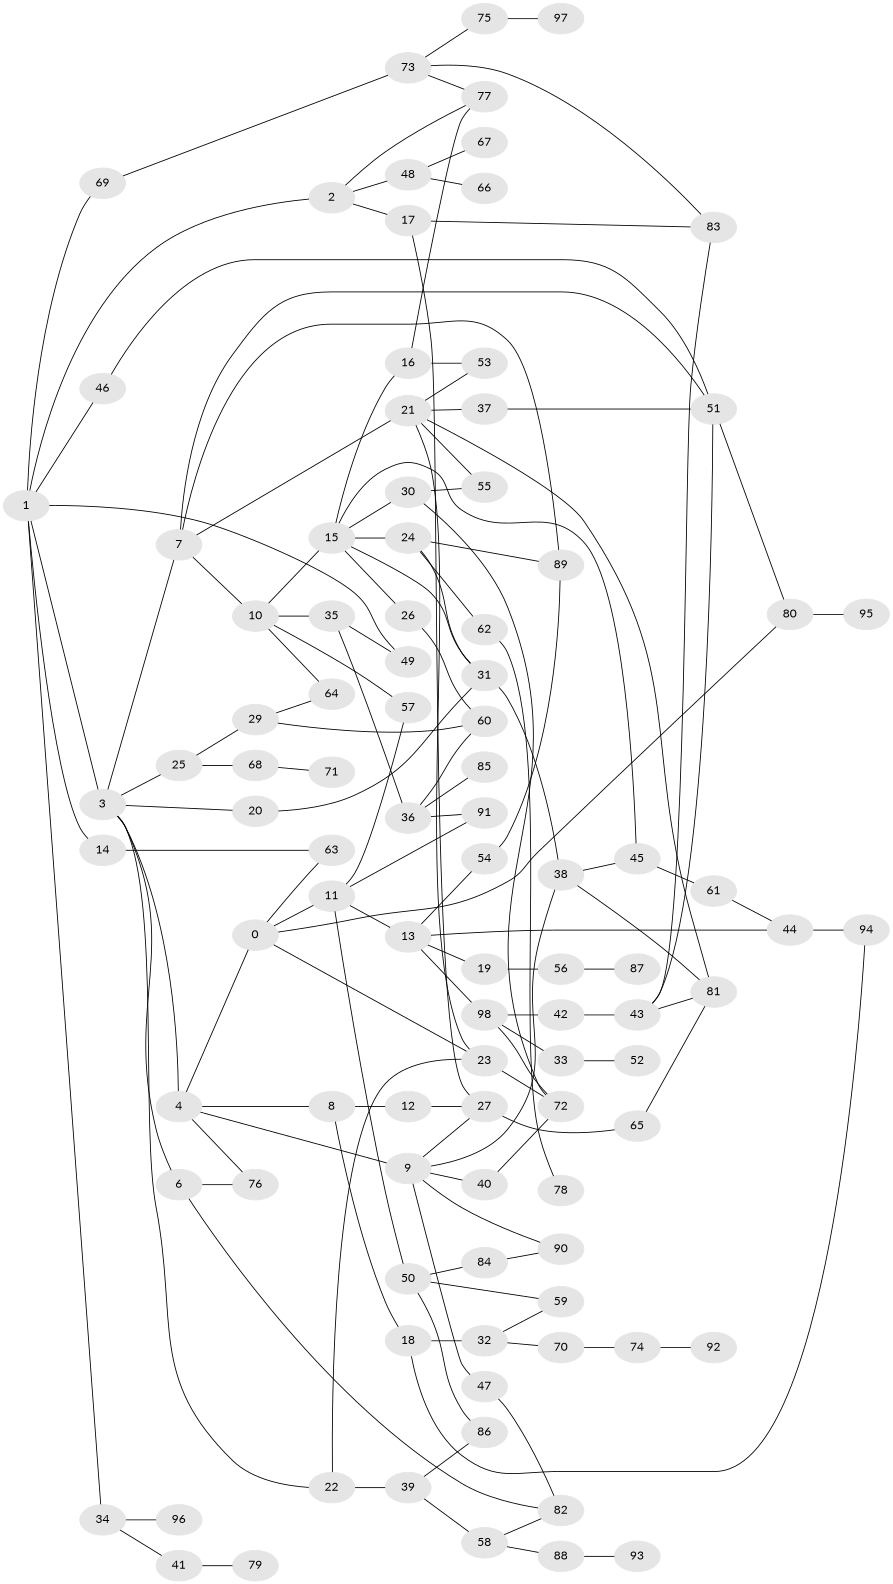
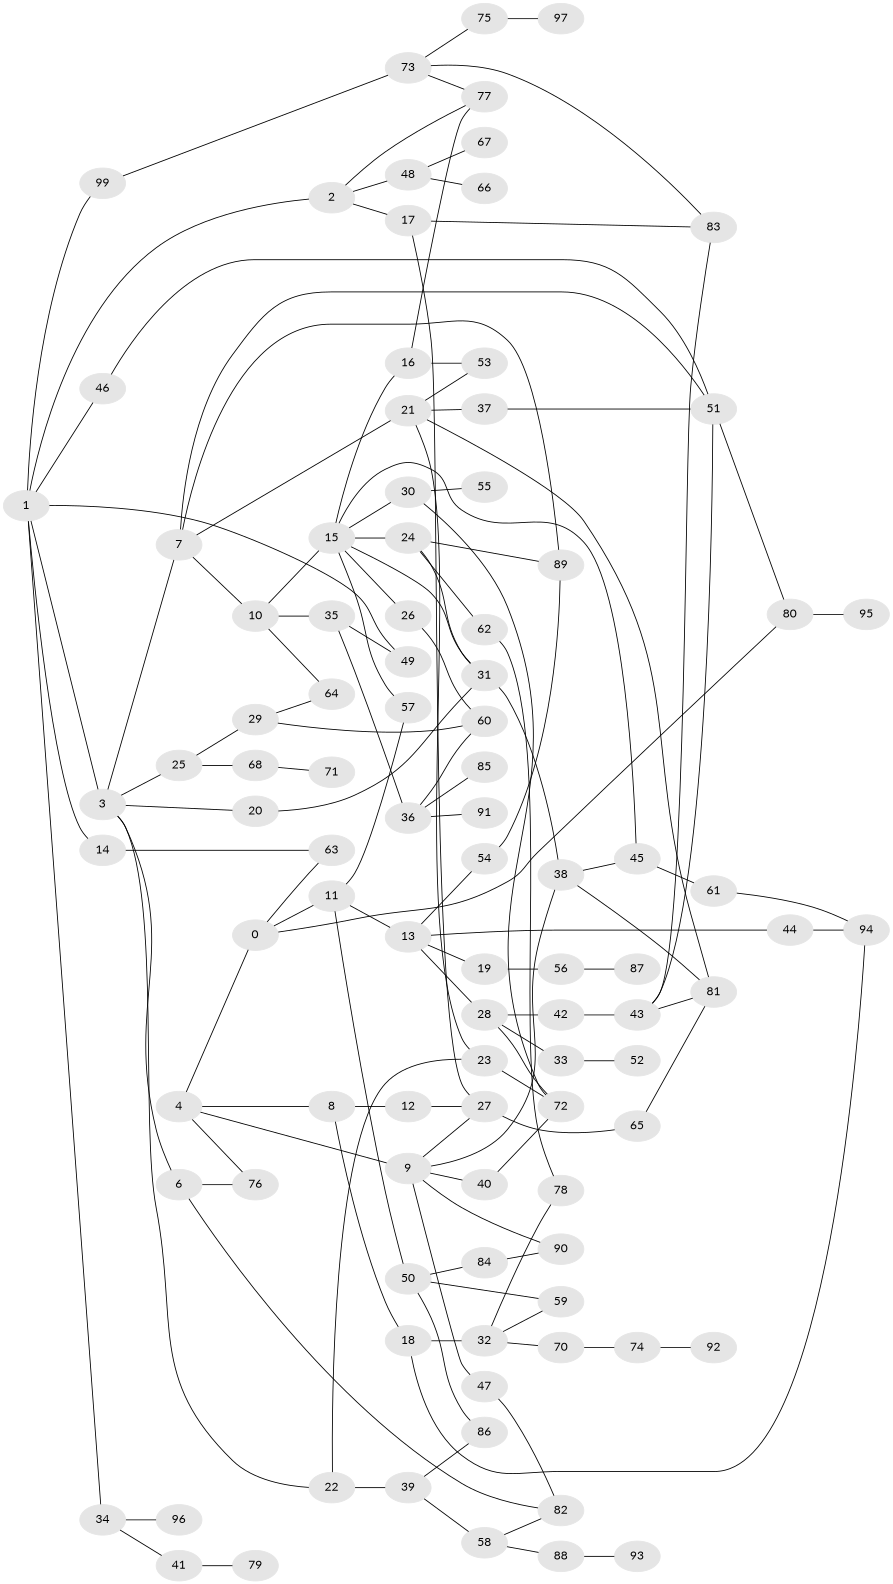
node "69": label "69" -> "99"
edge "21" -- "55": removed
edge "10" -- "57": now "15" -- "57"
edge "91" -- "11": removed
edge "61" -- "44": now "61" -- "94"
edge "3" -- "4": removed
edge "0" -- "23": removed
node "98": label "98" -> "28"
edge "78" -- "32": added
